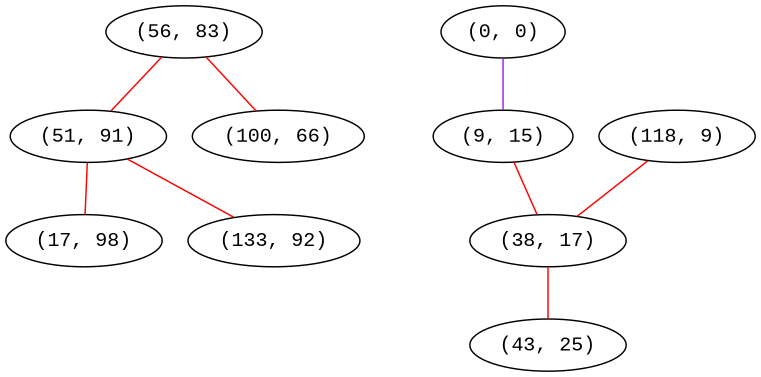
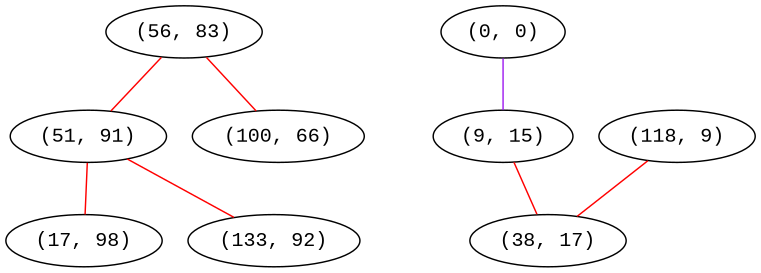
node "(43, 25)": removed
